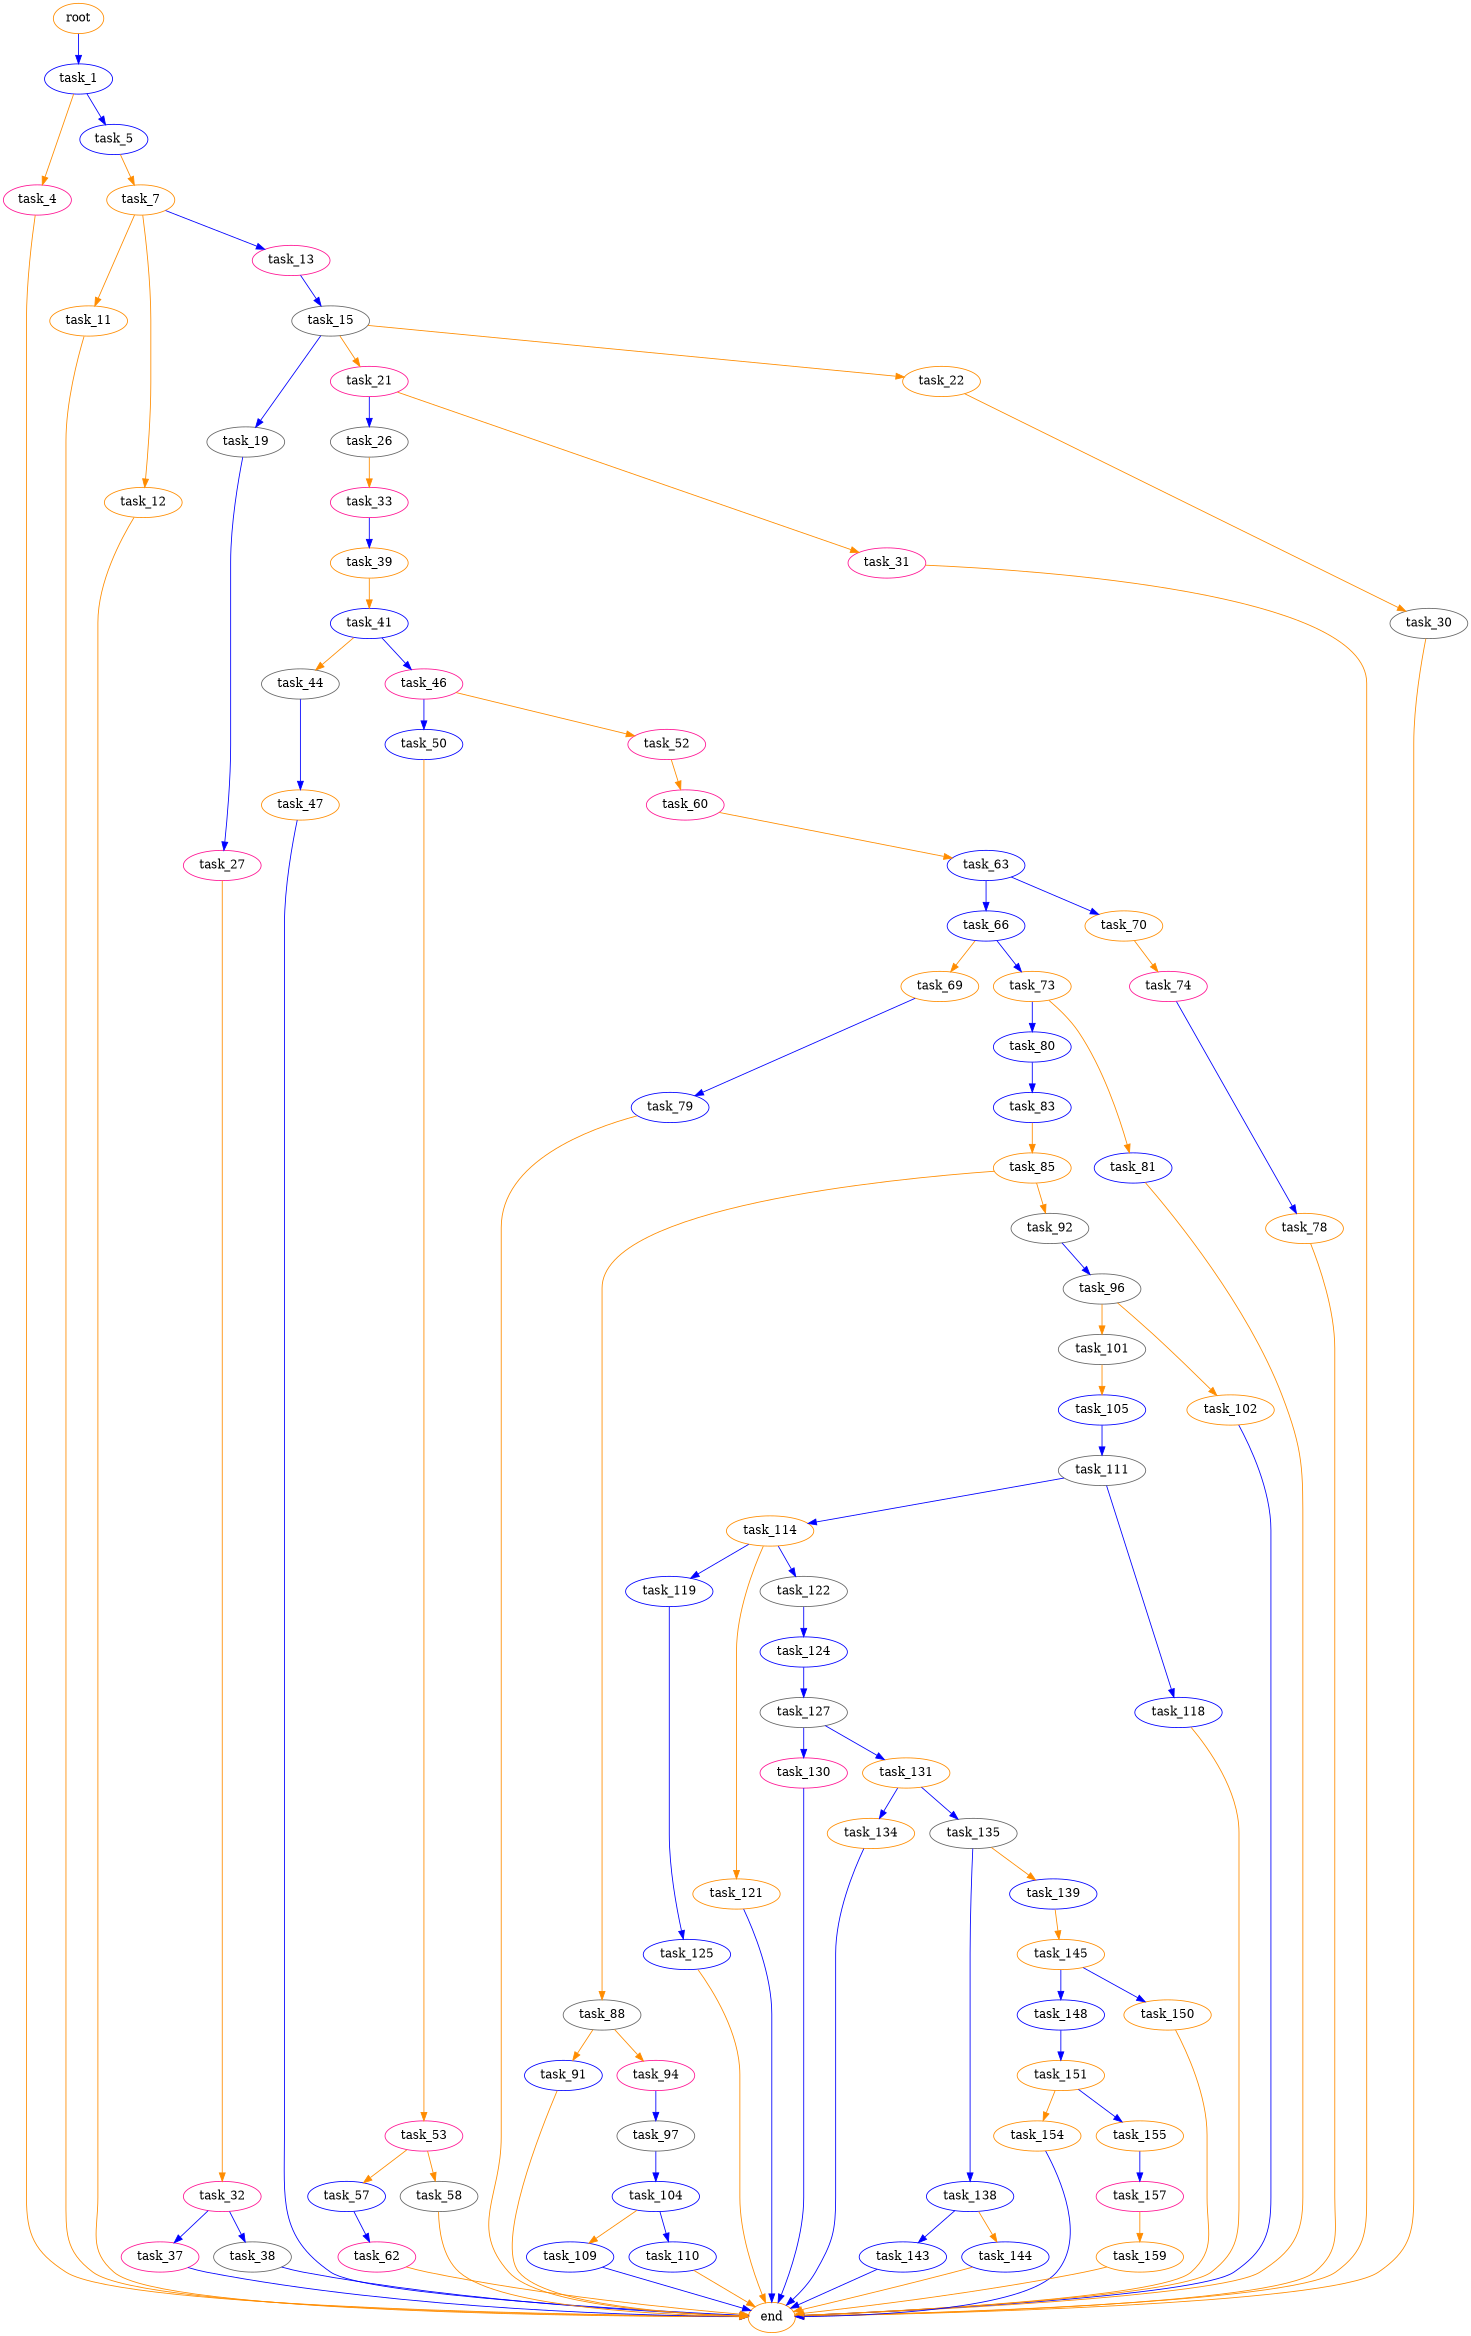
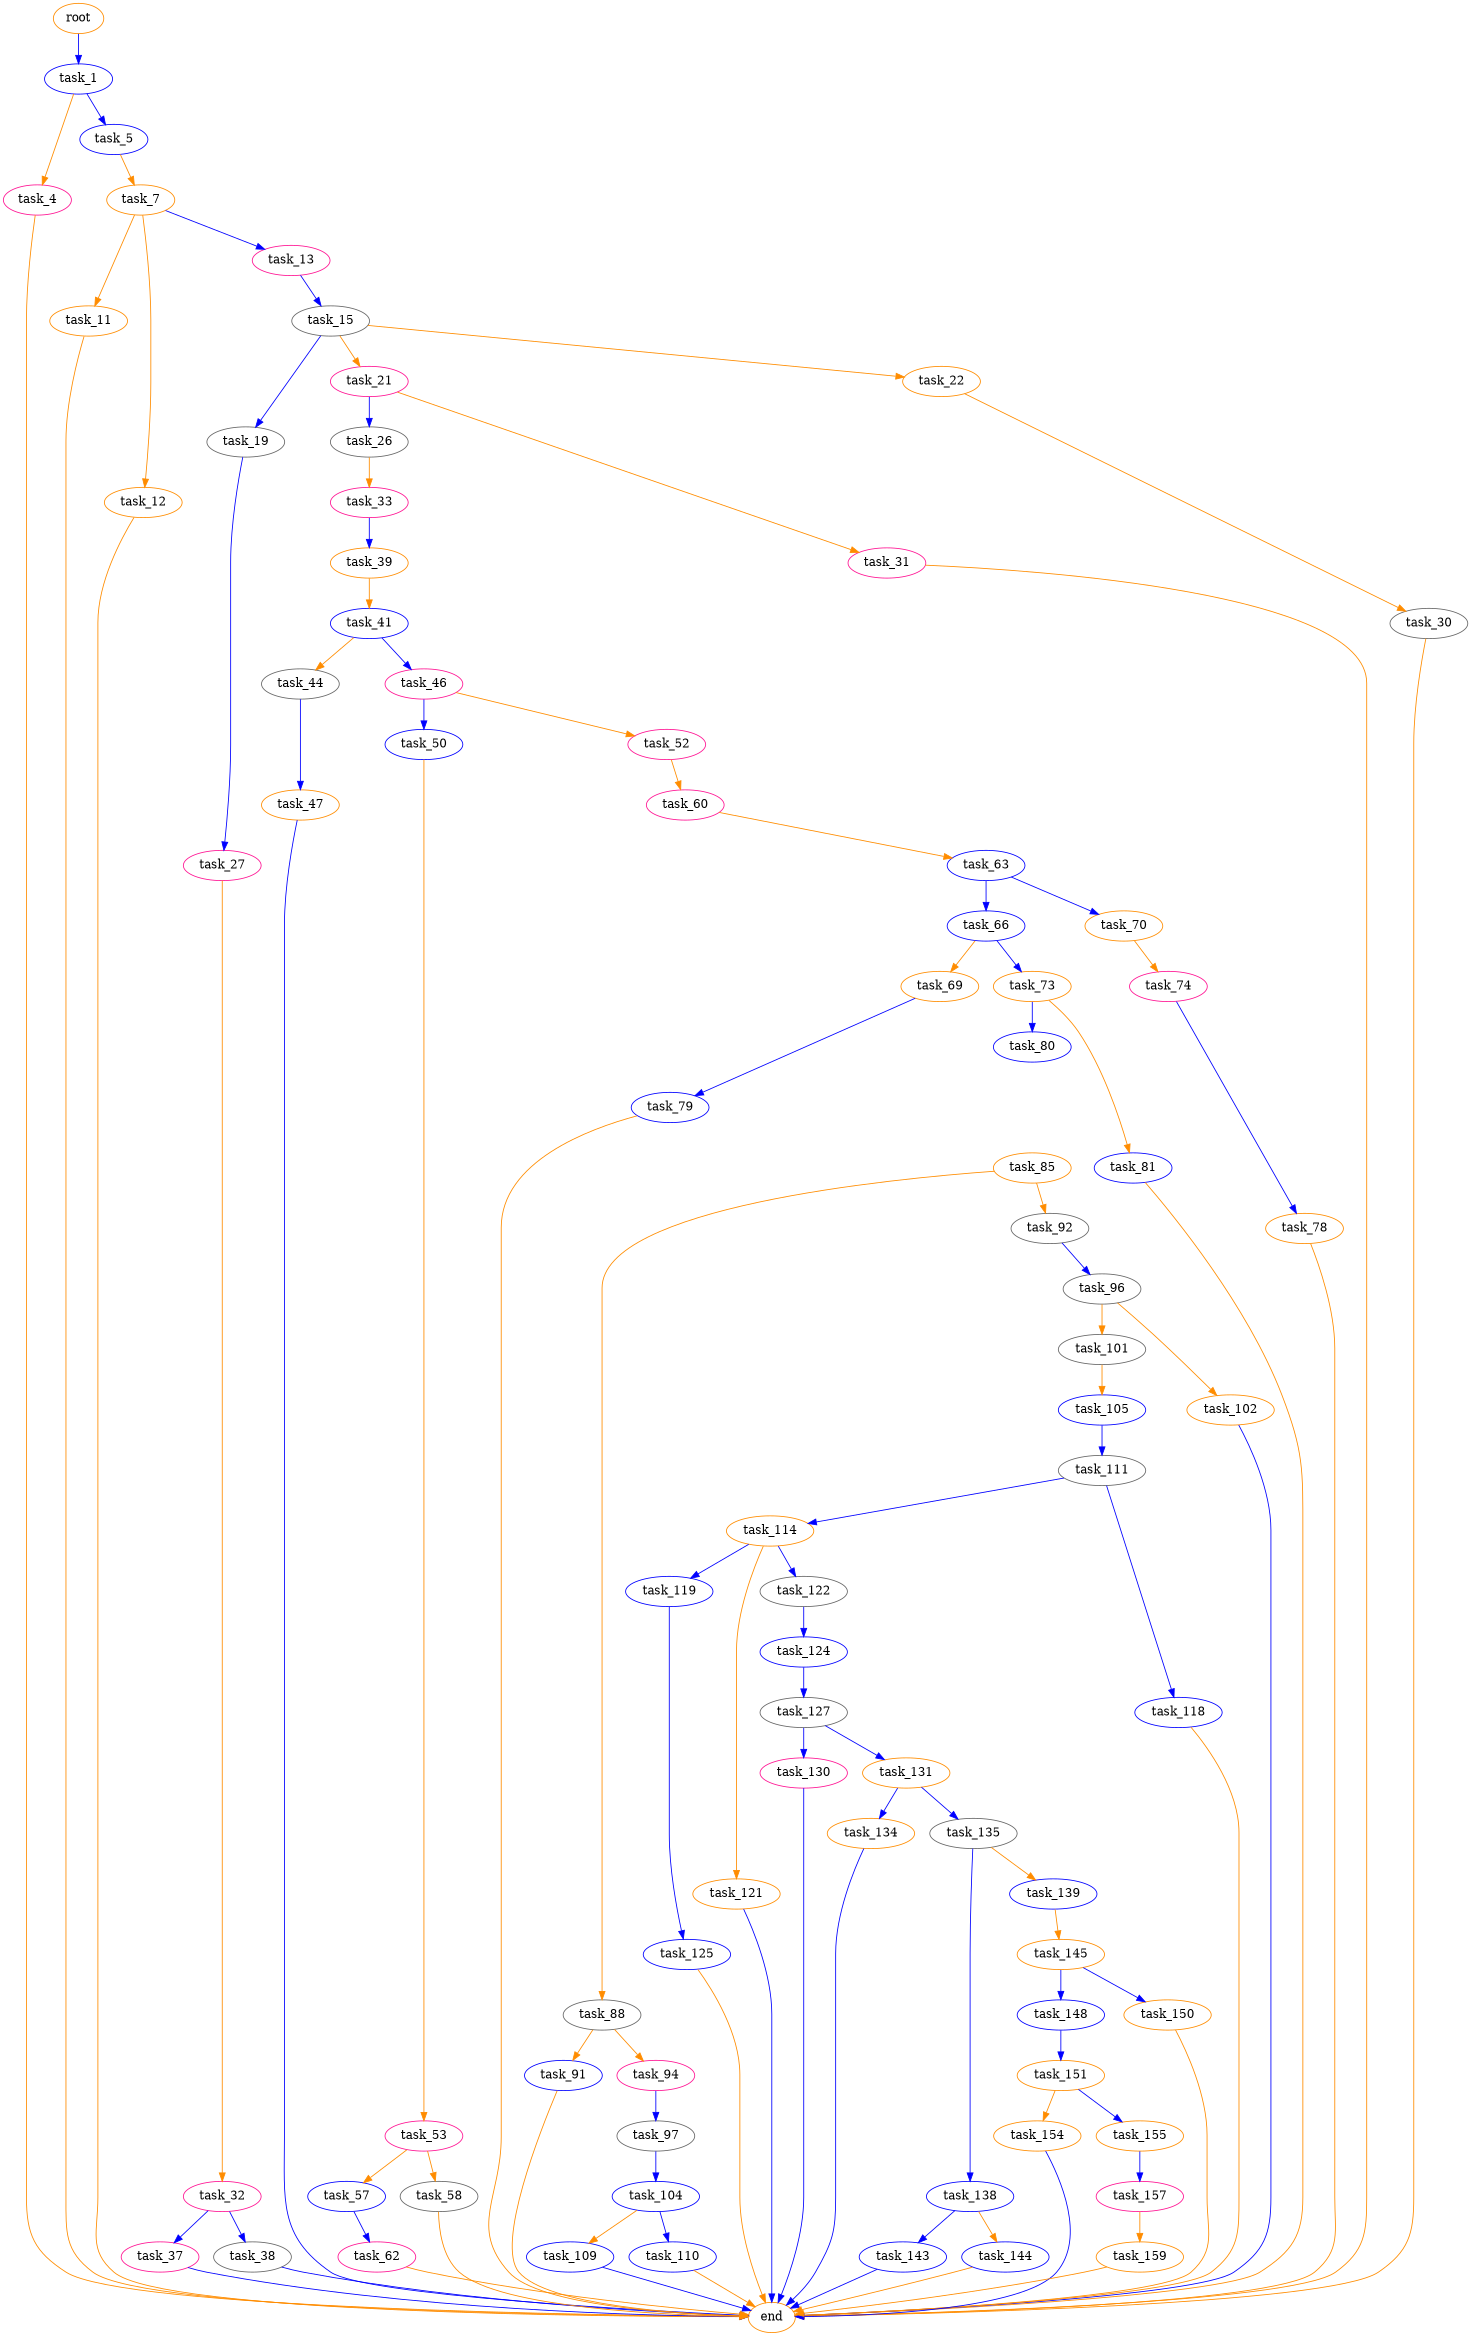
node "task_83": removed
